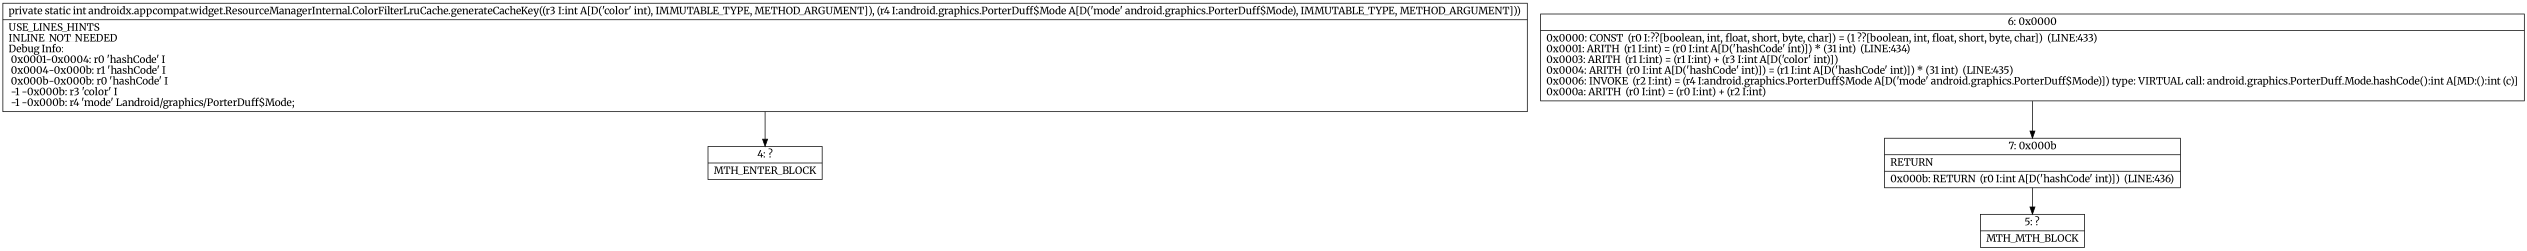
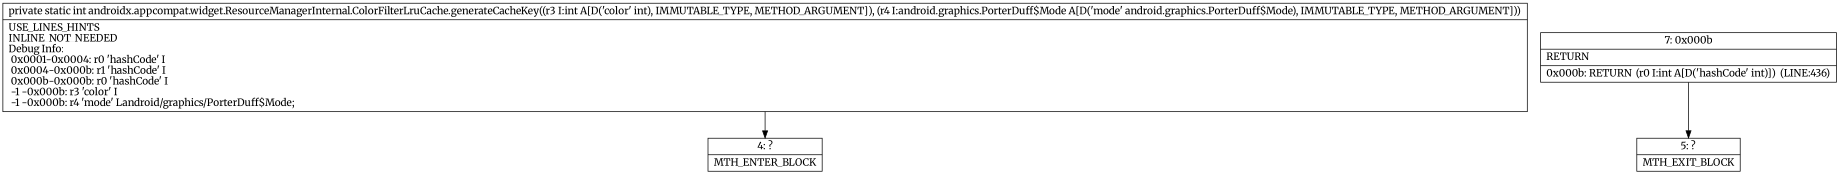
node "6: 0x0000": removed
node "5: ?": text "MTH_MTH_BLOCK" -> "MTH_EXIT_BLOCK"
